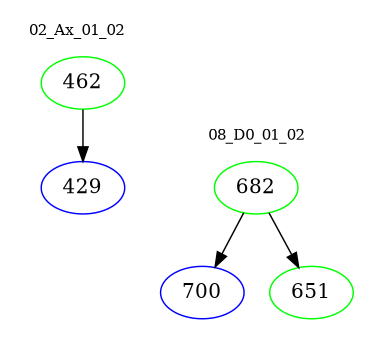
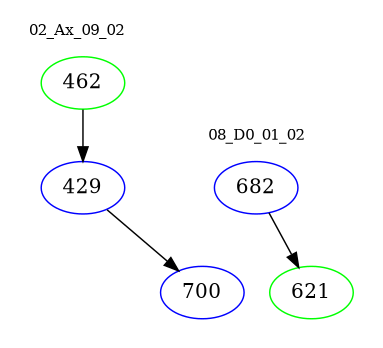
cluster "02_Ax_01_02": label "02_Ax_01_02" -> "02_Ax_09_02"
node "682": color green -> blue
edge "682" -> "700": now "429" -> "700"
node "651": label "651" -> "621"
